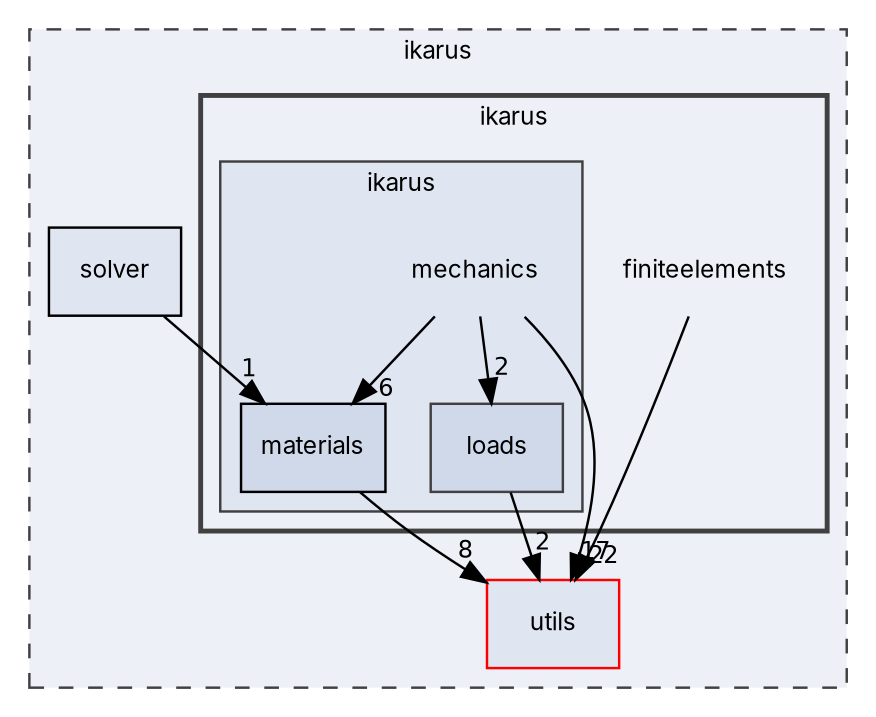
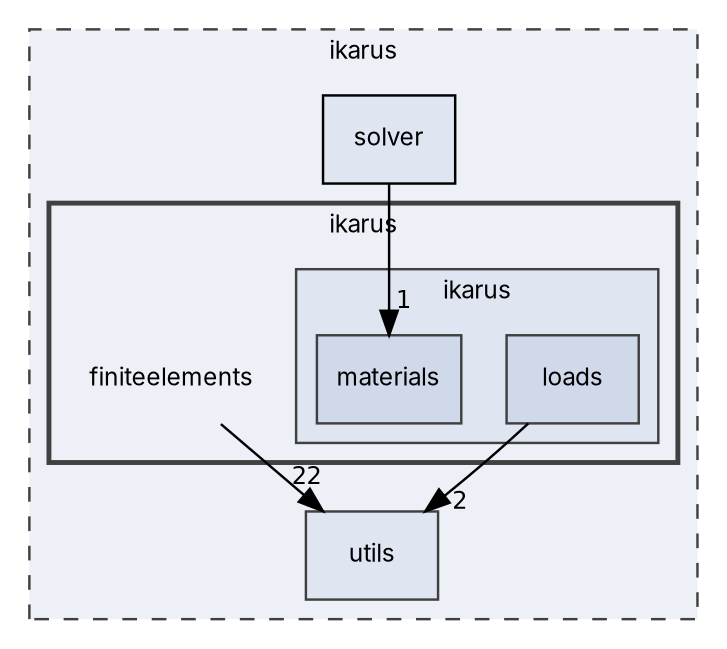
node "mechanics": removed
node "materials": color black -> grey25
edge "materials" -> "utils": removed
node "utils": color red -> grey25
